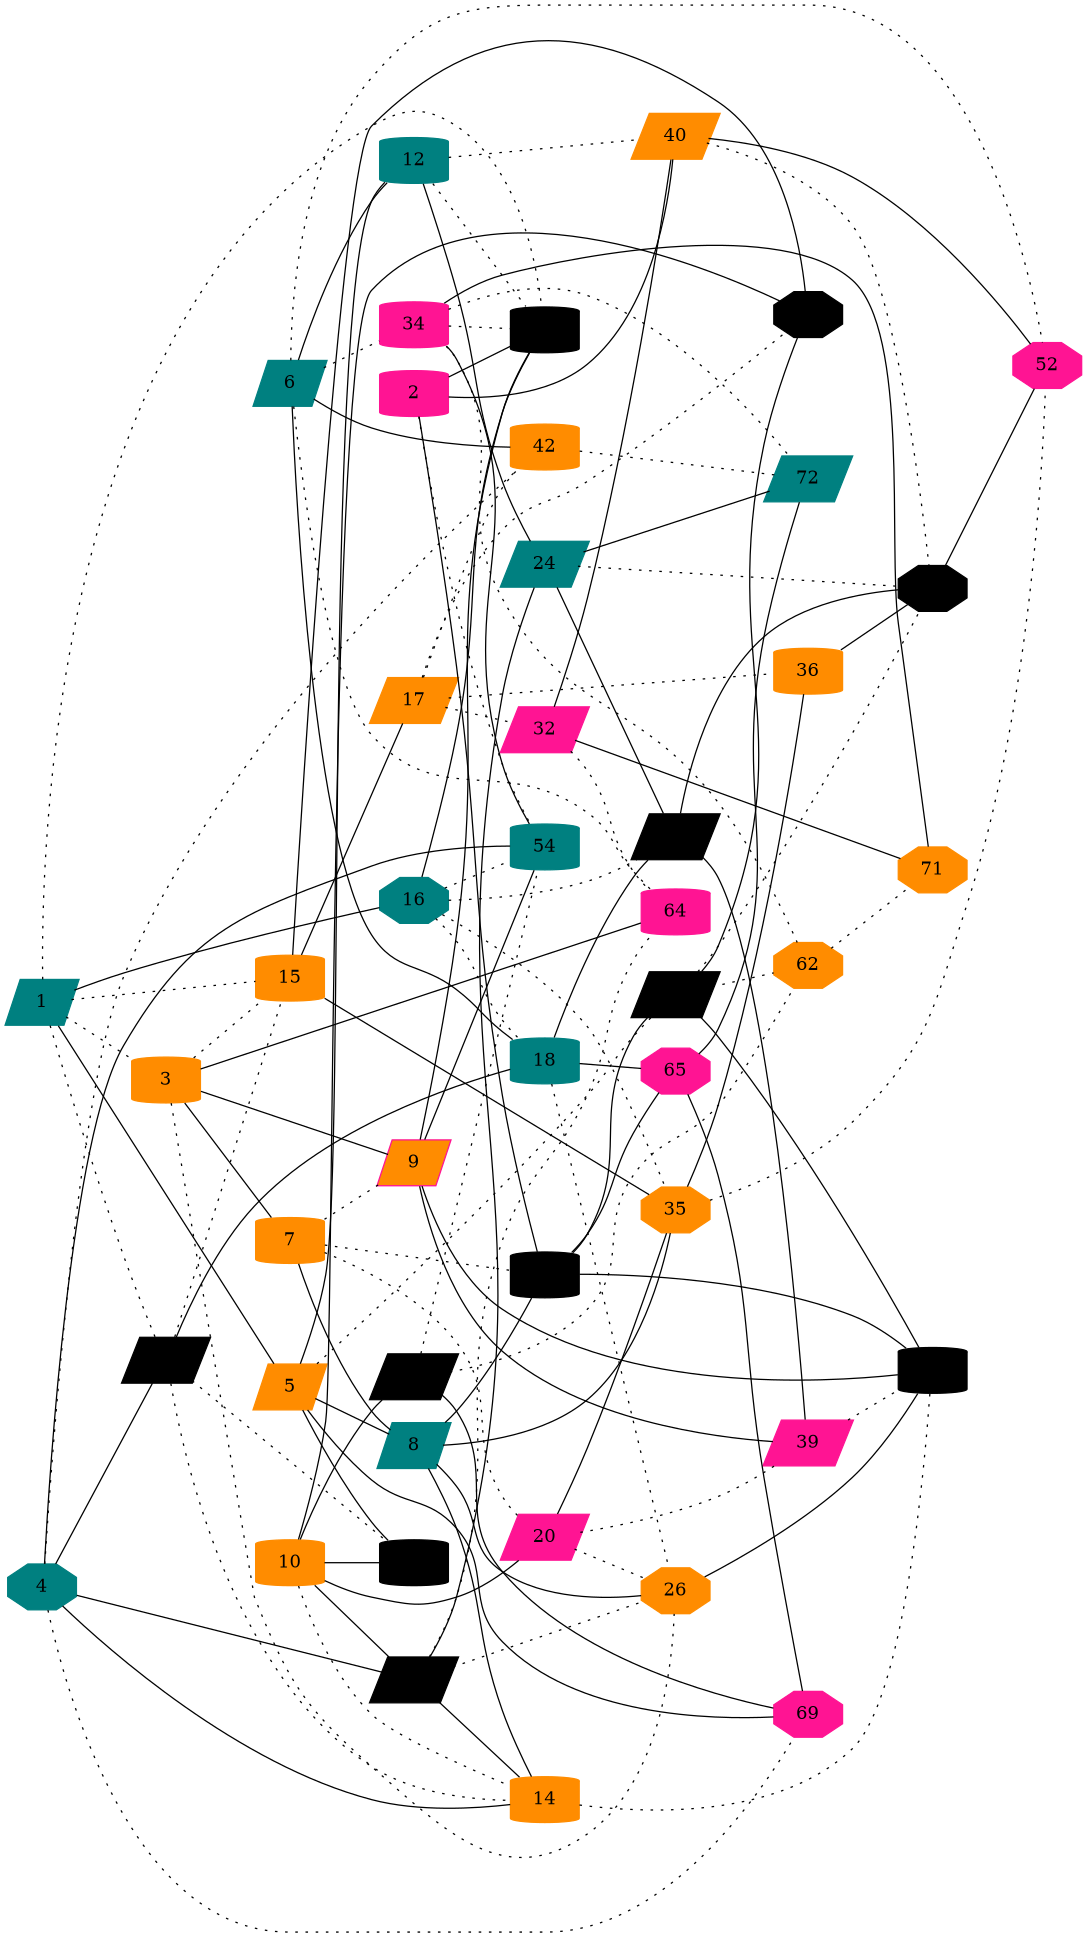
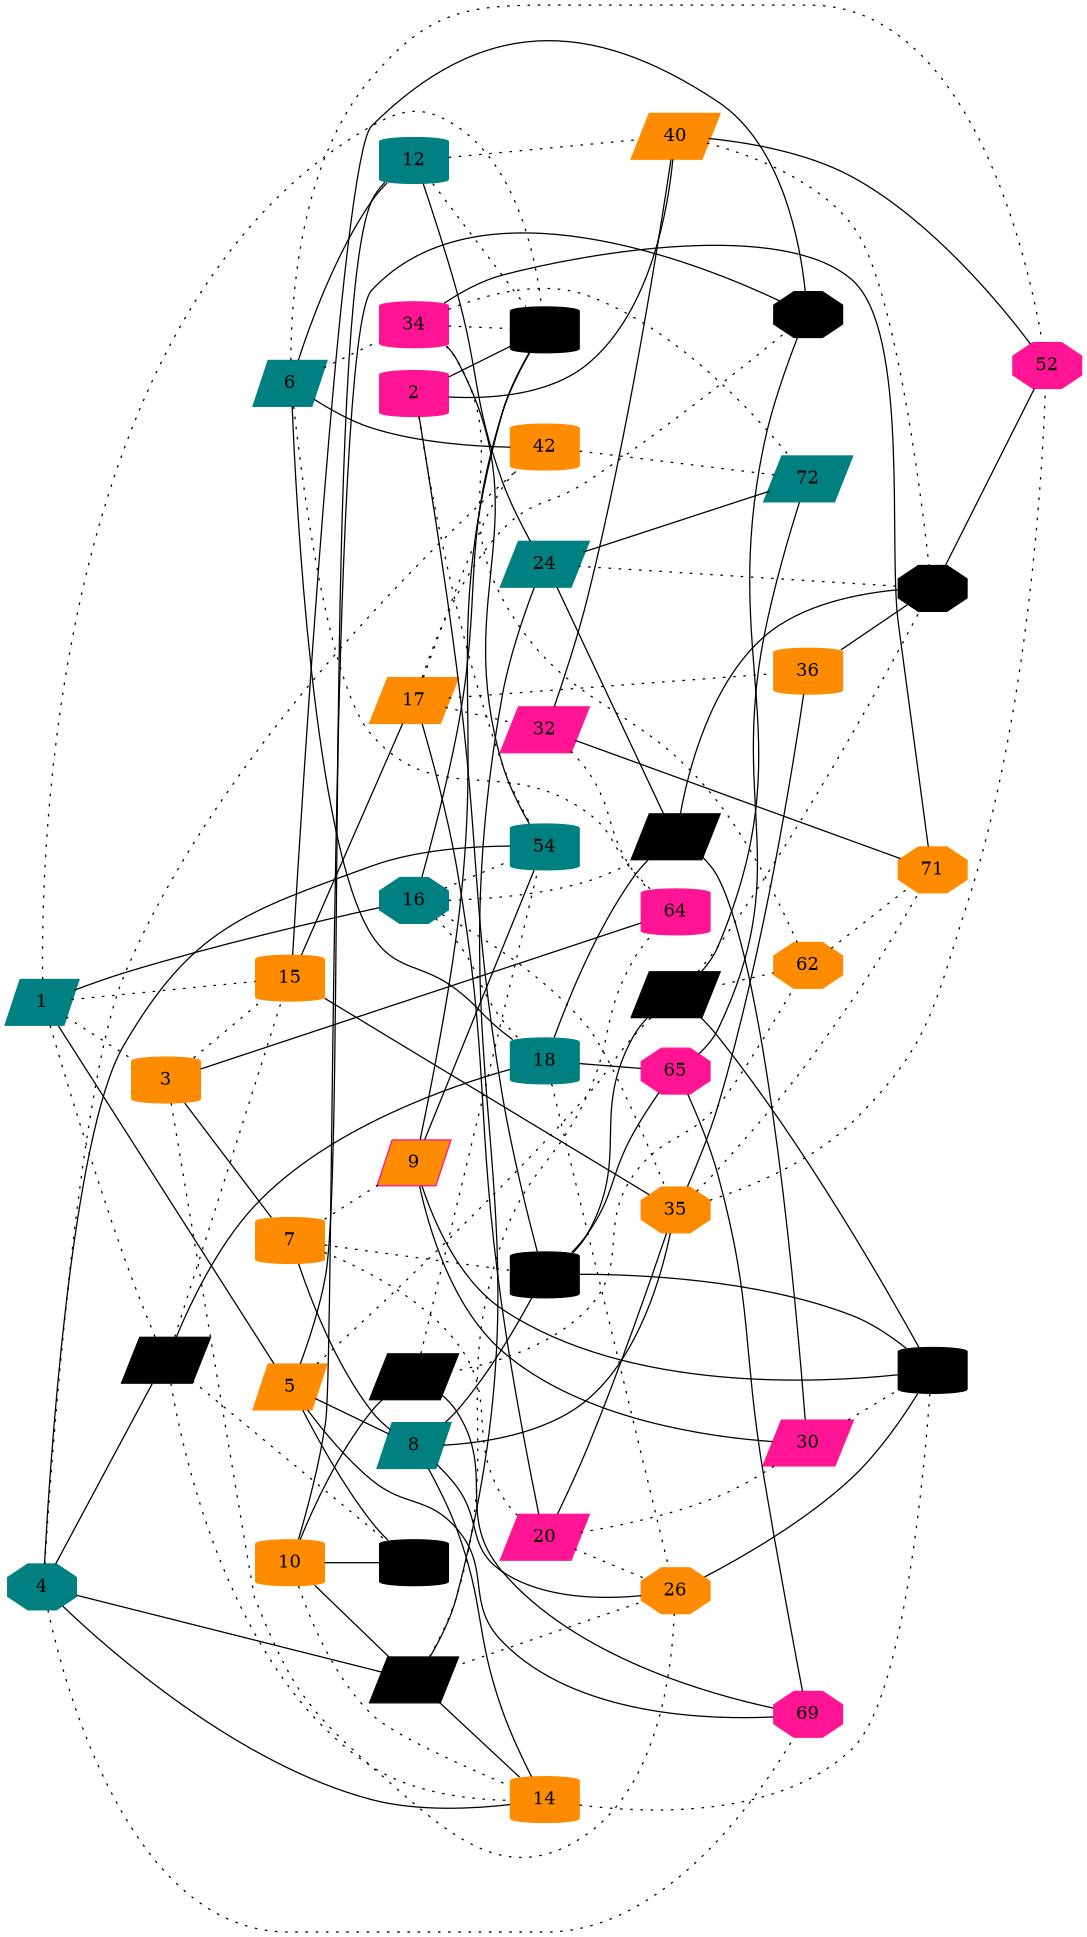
edge "71" -- "35": added
edge "3" -- "9": removed
node "39": label "39" -> "30"
edge "20" -- "10": now "20" -- "17"
